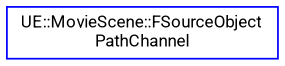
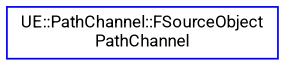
node "UE::MovieScene::FSourceObject PathChannel": label "UE::MovieScene::FSourceObject PathChannel" -> "UE::PathChannel::FSourceObject PathChannel"
